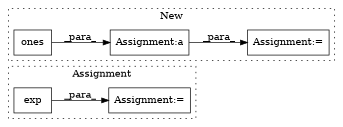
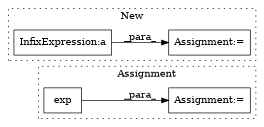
node "ones": removed
node "Assignment:a": label "Assignment:a" -> "InfixExpression:a"
